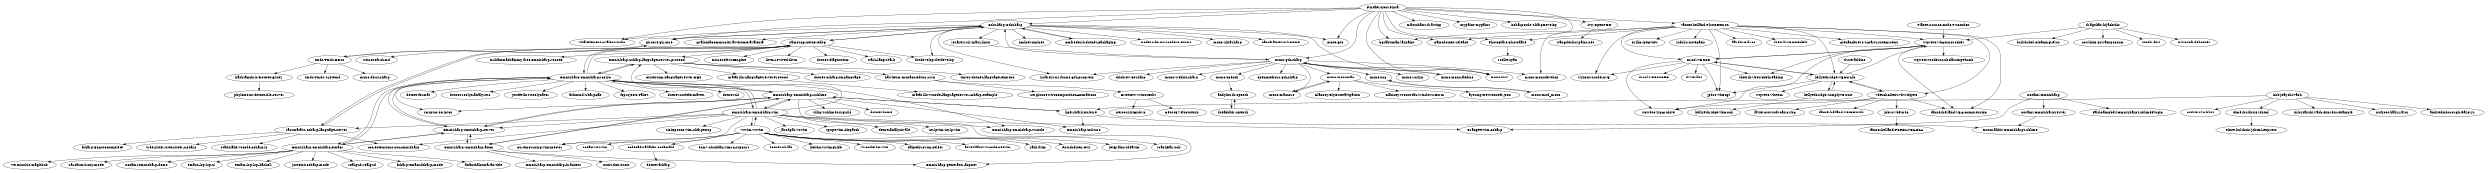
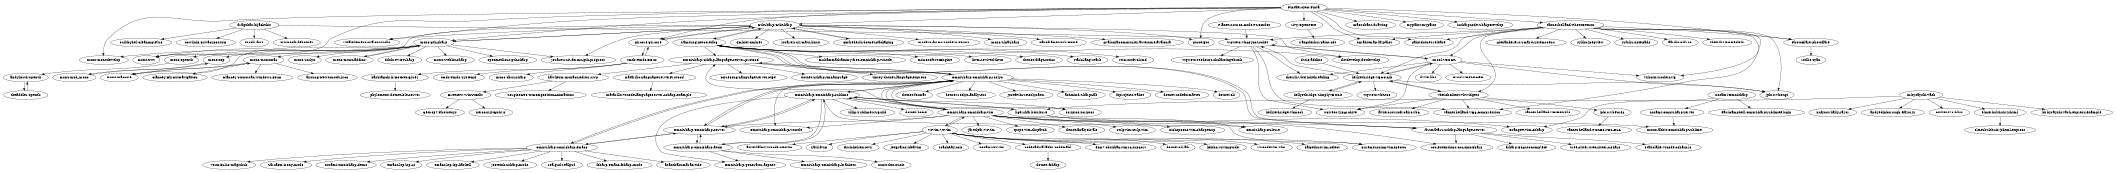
edge "jsuarezruiz/maui-linux" -> "mono/gtk-sharp": now "GtkSharp/GtkSharp" -> "mono/gtk-sharp"
